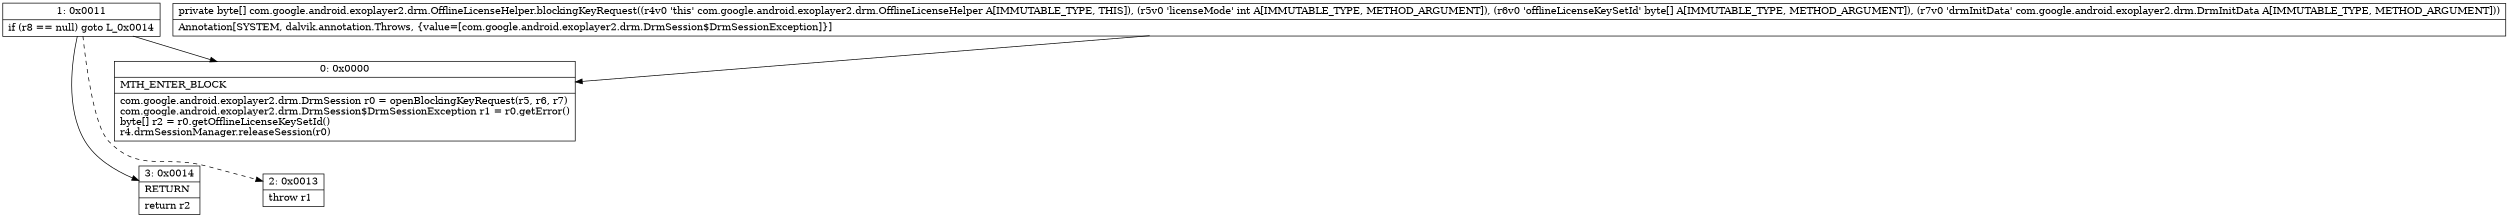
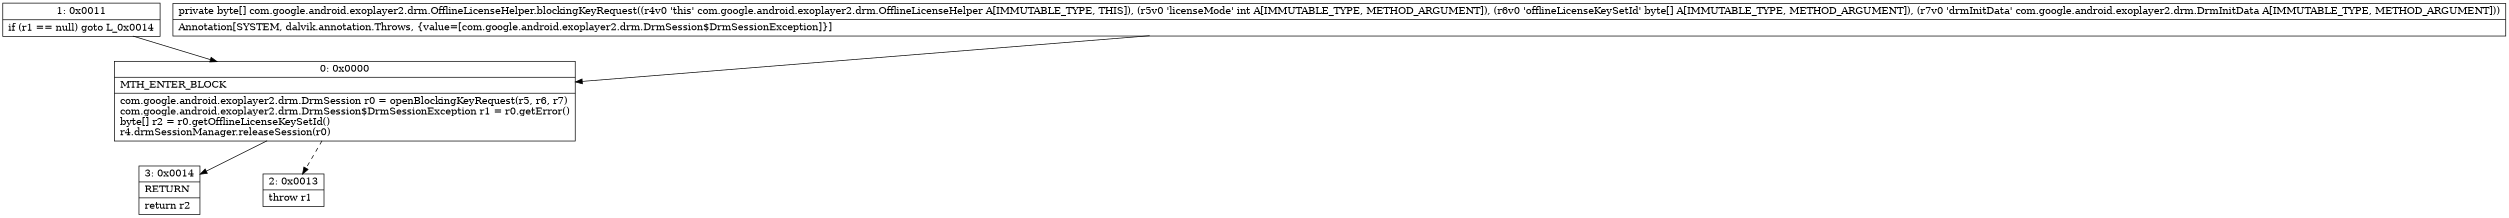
node "1: 0x0011": text "if (r8 == null) goto L_0x0014" -> "if (r1 == null) goto L_0x0014"
edge "1: 0x0011" -> "3: 0x0014": now "0: 0x0000" -> "3: 0x0014"
edge "1: 0x0011" -> "2: 0x0013": now "0: 0x0000" -> "2: 0x0013"
